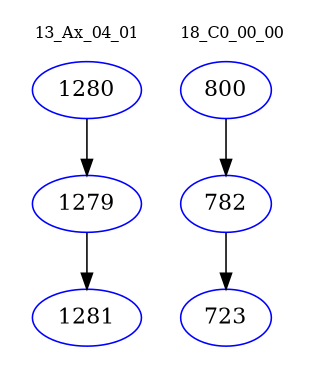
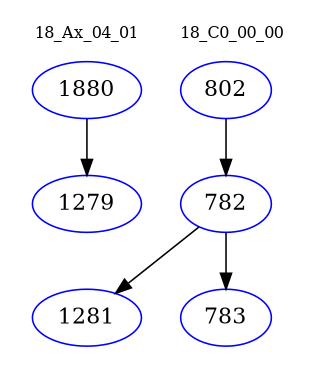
cluster "13_Ax_04_01": label "13_Ax_04_01" -> "18_Ax_04_01"
node "1280": label "1280" -> "1880"
node "800": label "800" -> "802"
edge "1279" -> "1281": now "782" -> "1281"
node "723": label "723" -> "783"
